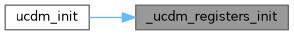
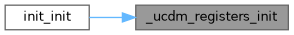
node "ucdm_init": label "ucdm_init" -> "init_init"
